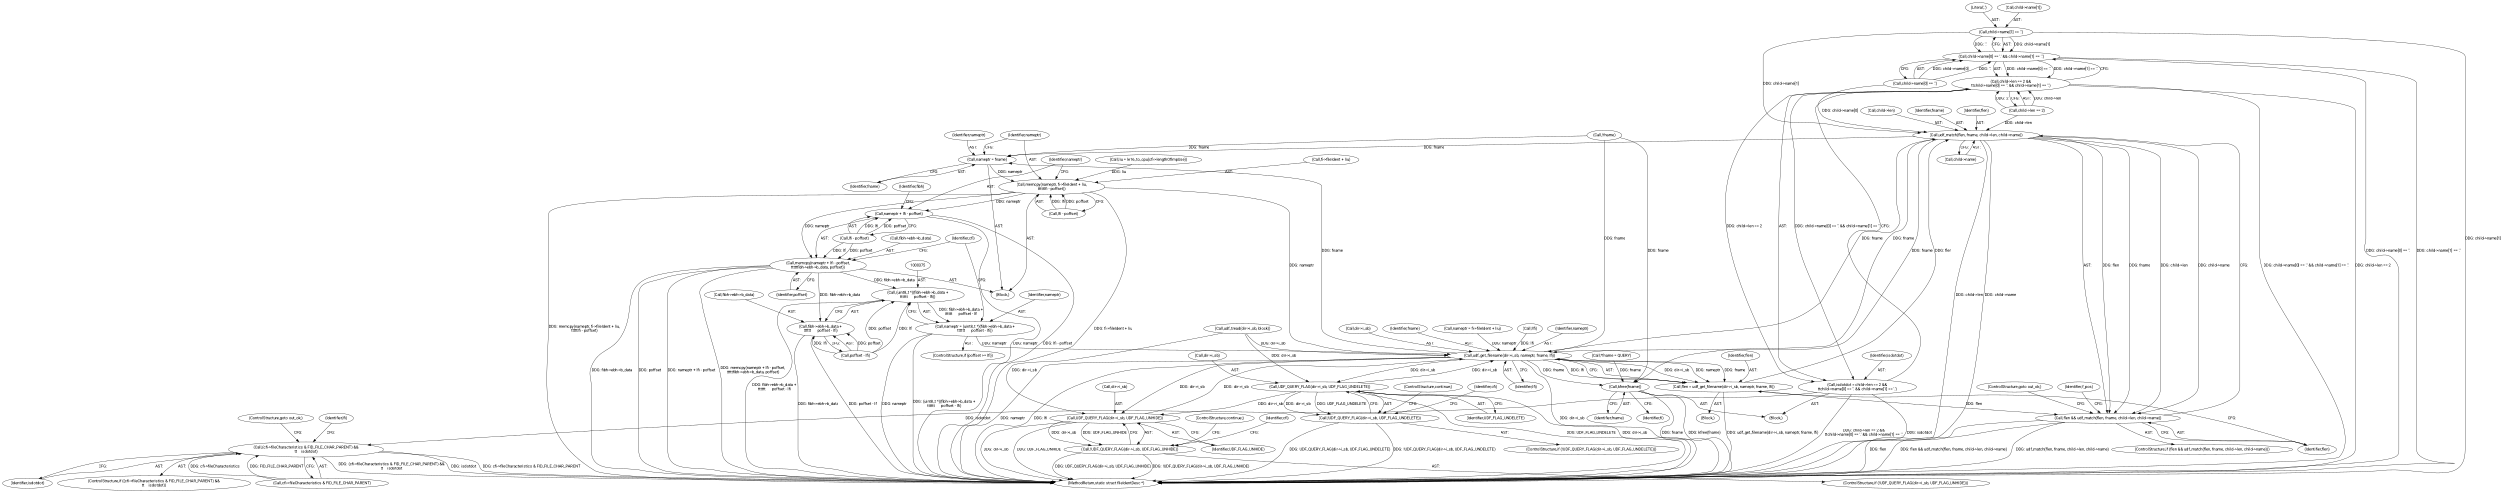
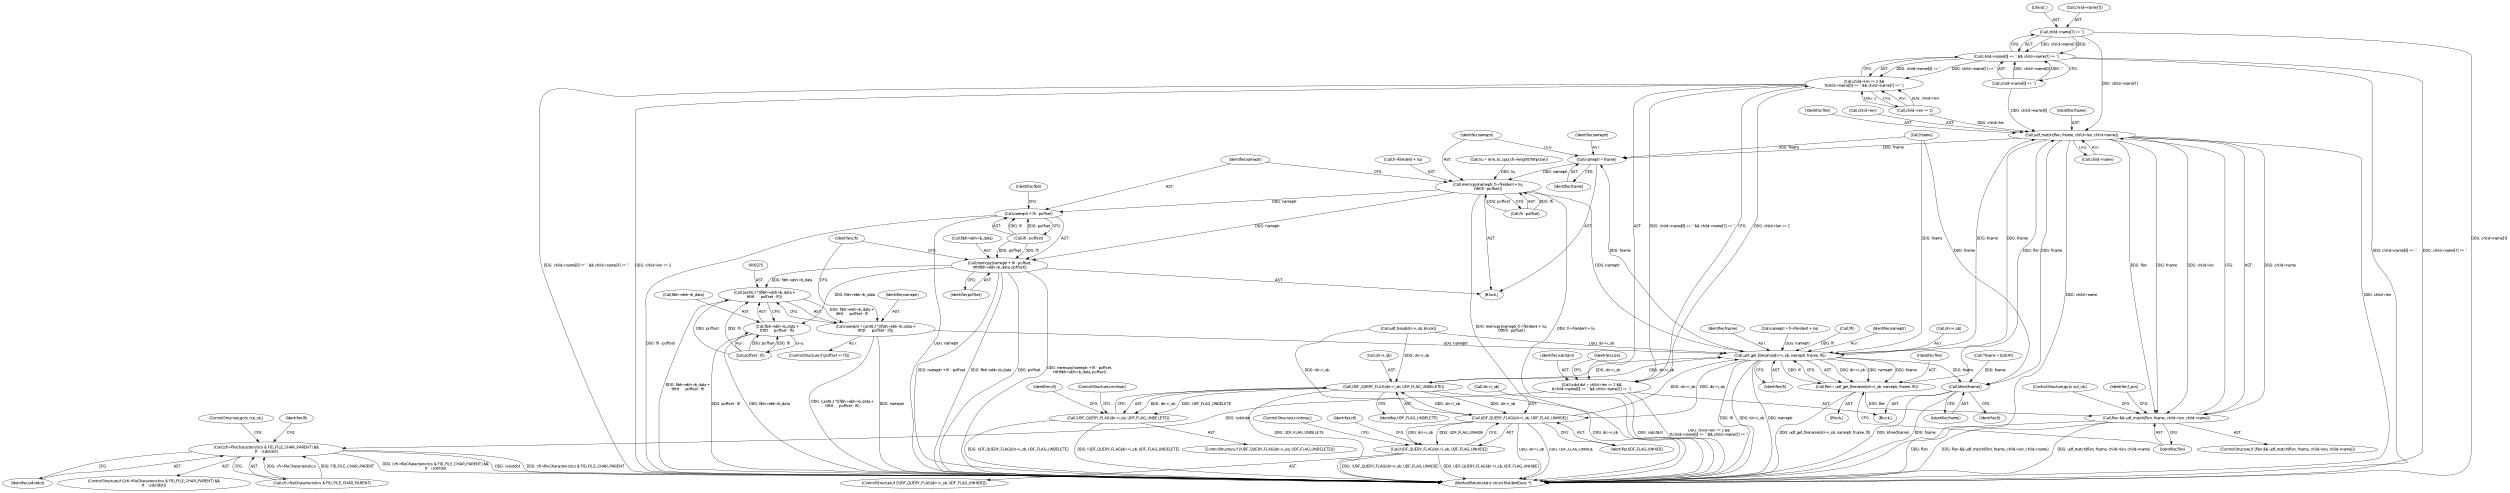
node "(Identifier,size)": added
edge "(Call,UDF_QUERY_FLAG(dir->i_sb, UDF_FLAG_UNHIDE))" -> "(Call,UDF_QUERY_FLAG(dir->i_sb, UDF_FLAG_UNDELETE))": added, label "DDG: dir->i_sb"
